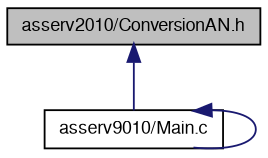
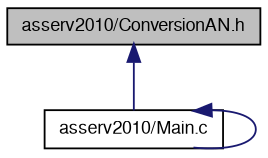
node "asserv9010/Main.c": label "asserv9010/Main.c" -> "asserv2010/Main.c"
